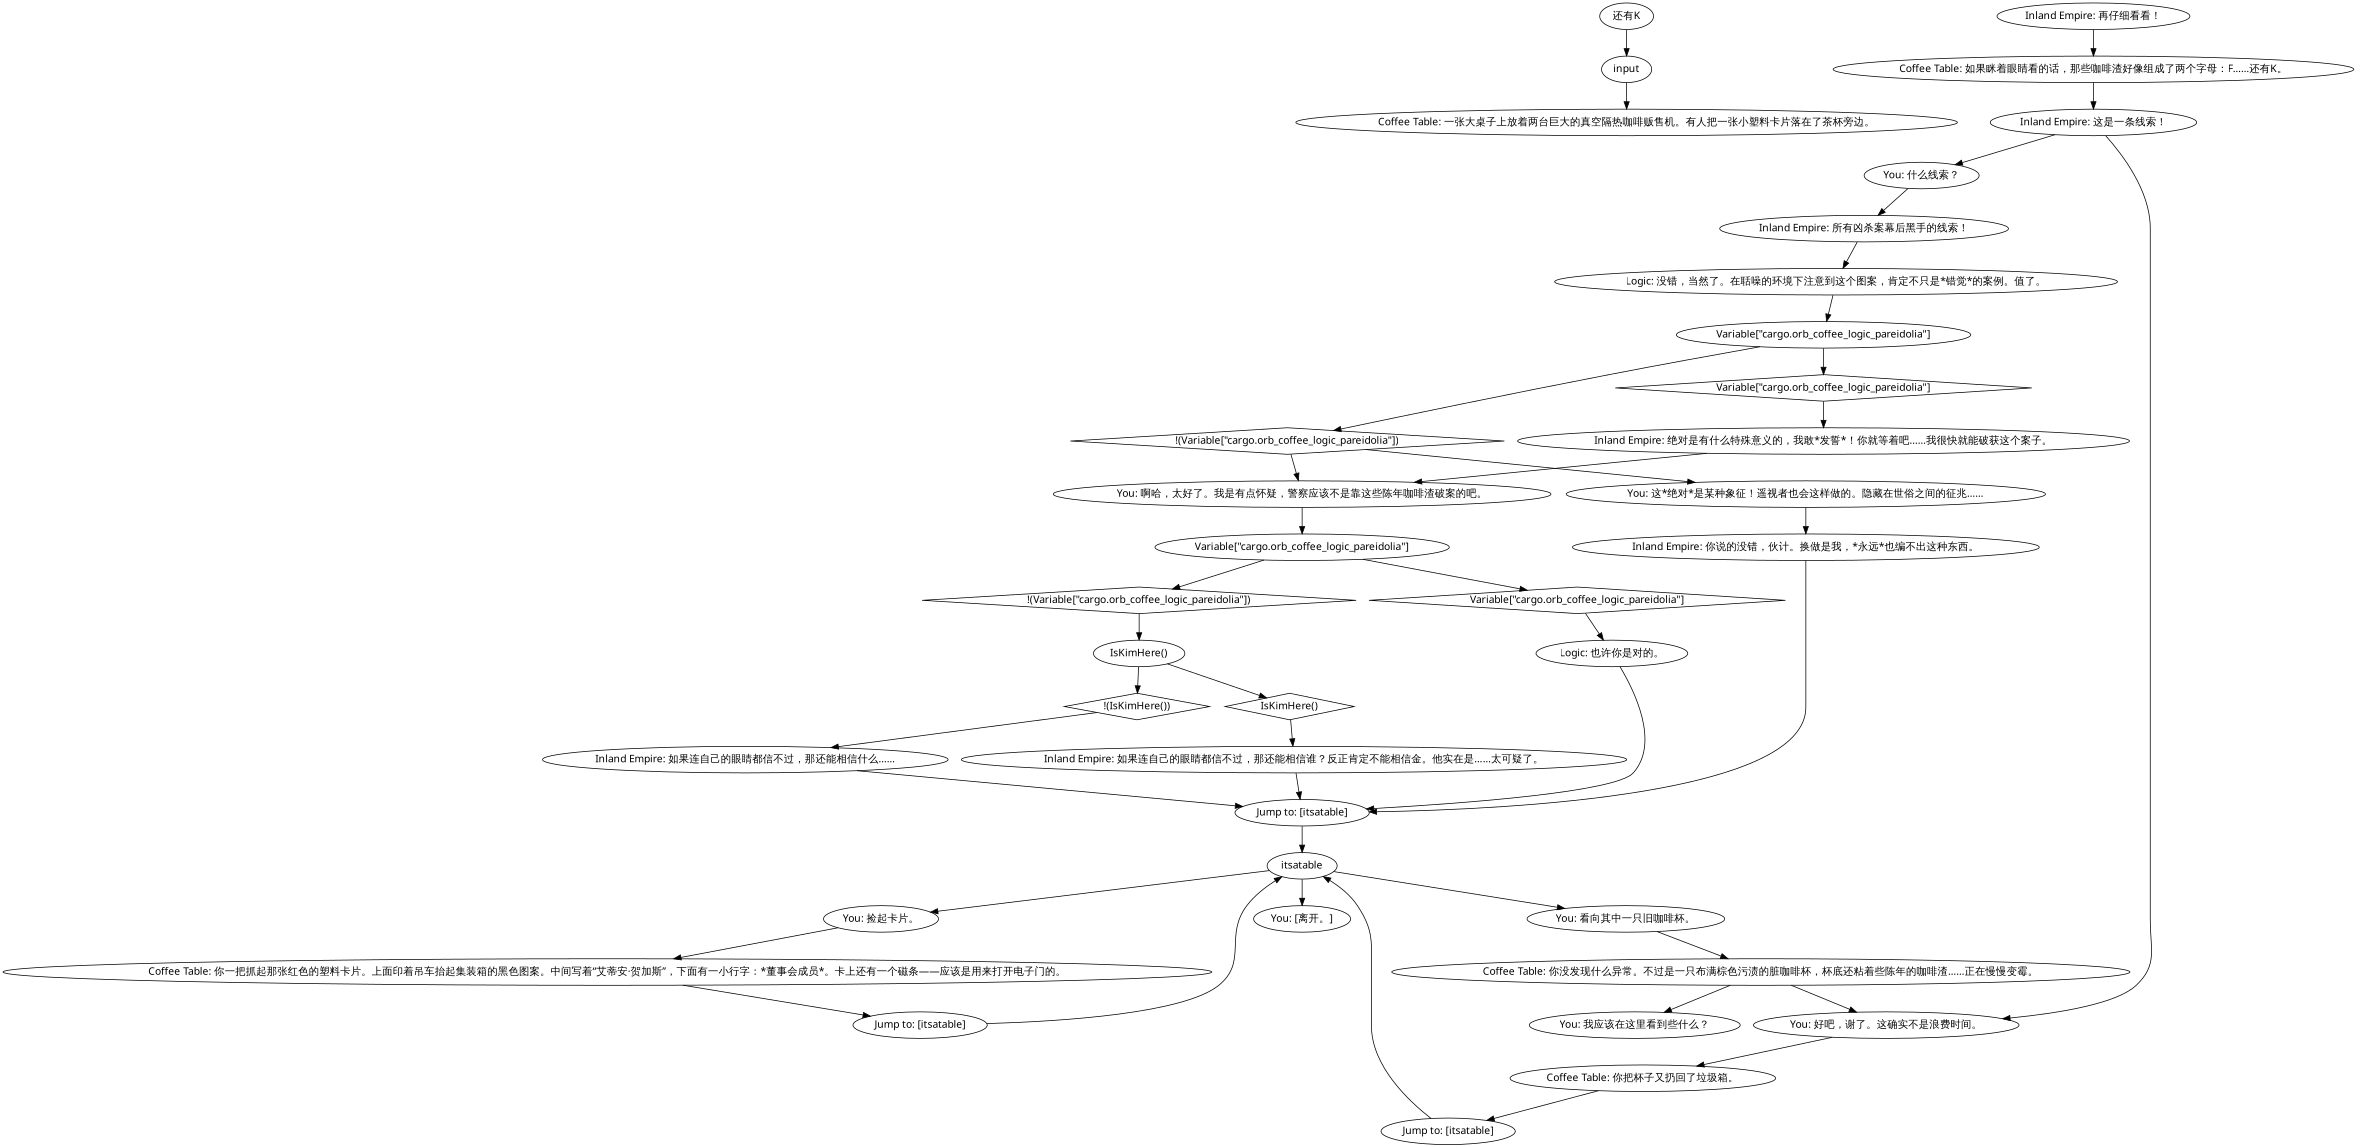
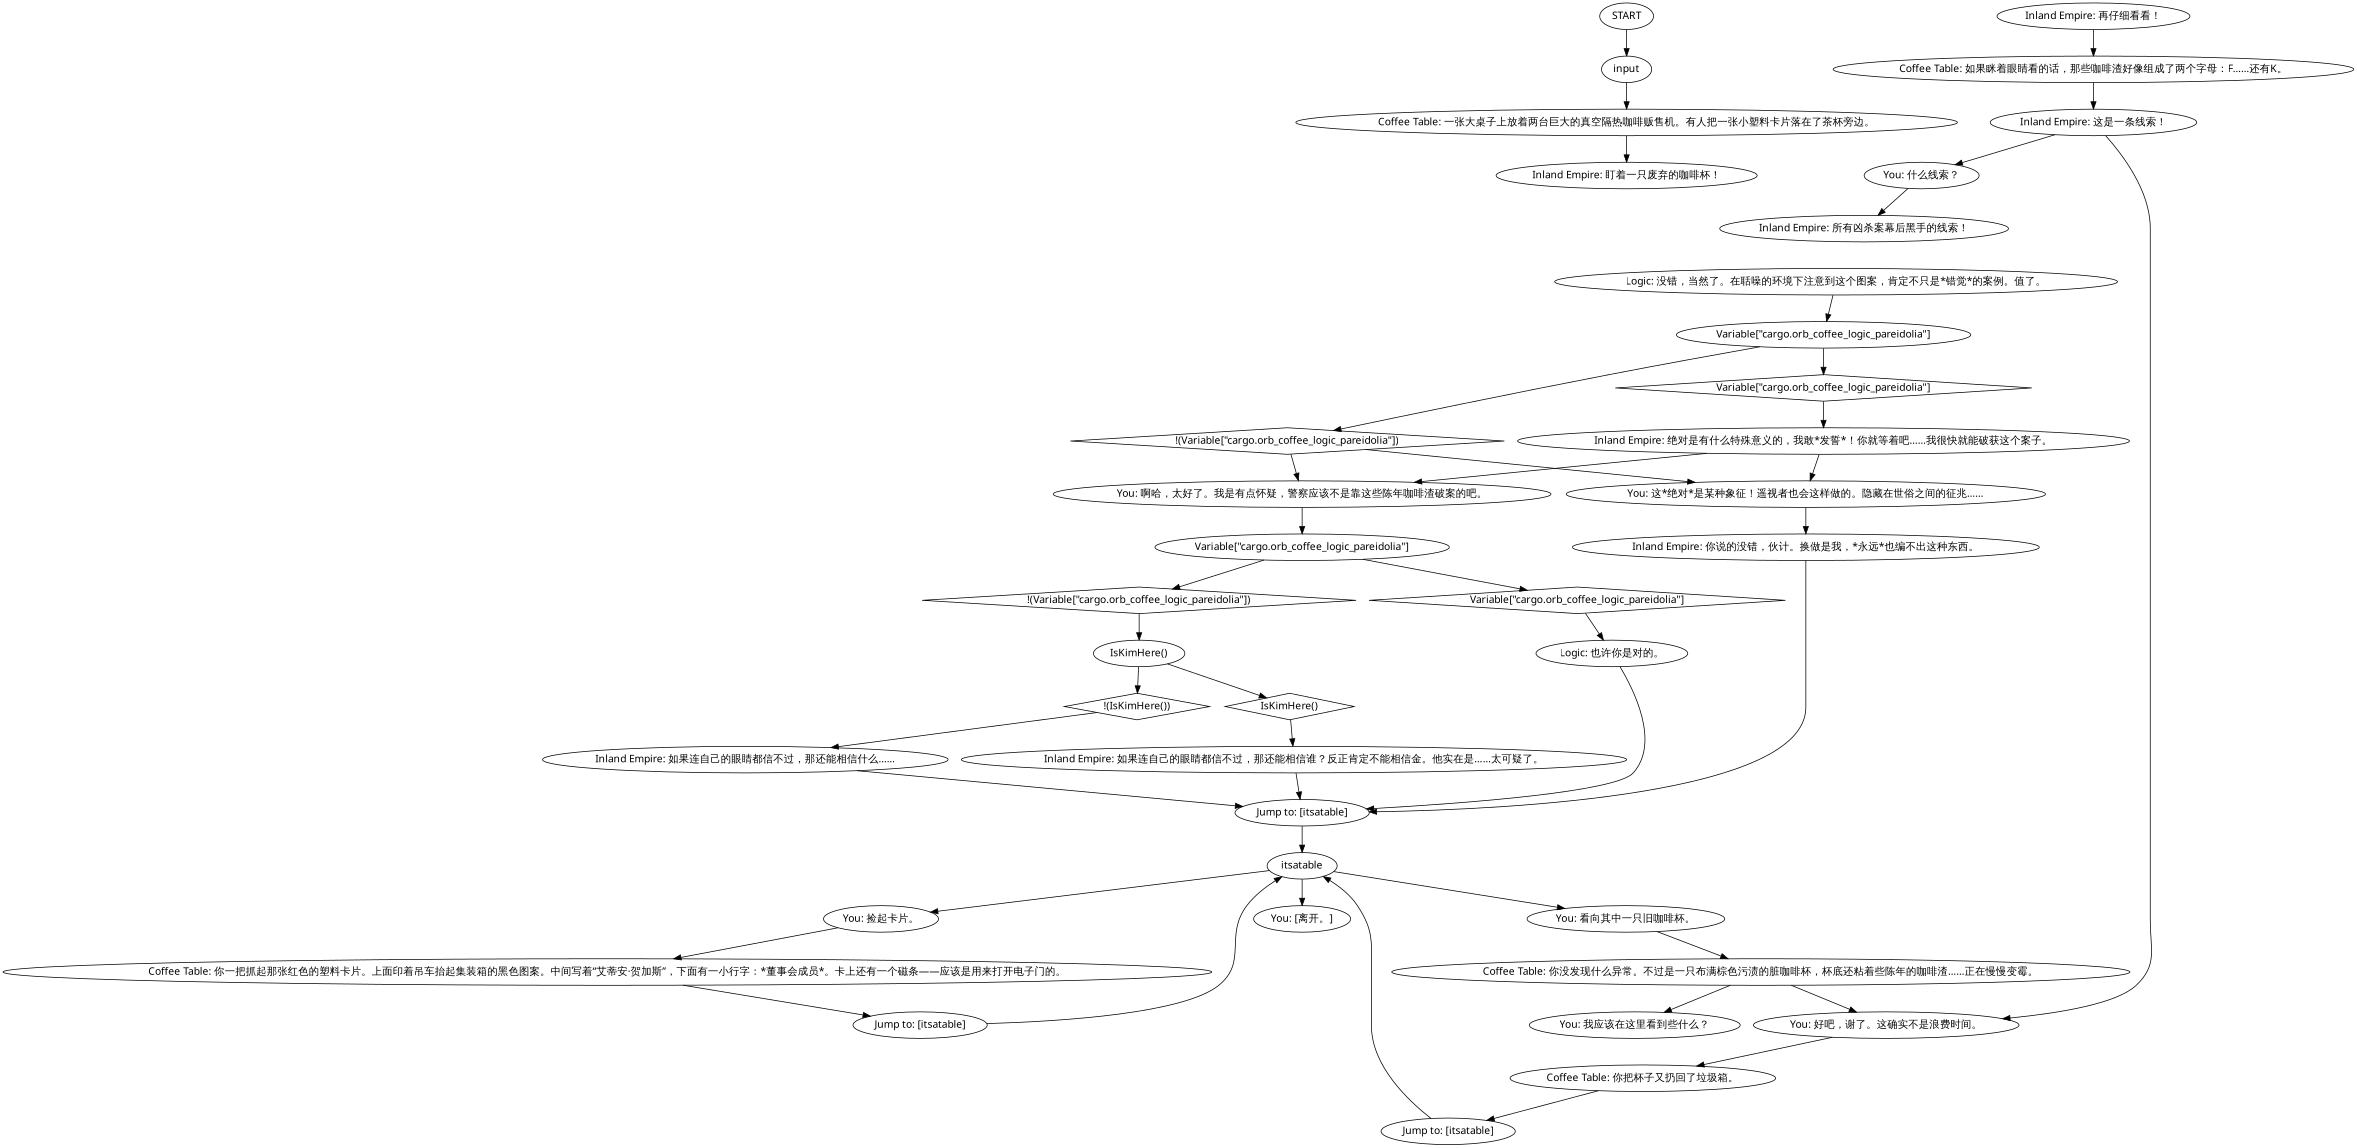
node "还有K": label "还有K" -> "START"
node "Inland Empire: 盯着一只废弃的咖啡杯！": added
edge "Inland Empire: 所有凶杀案幕后黑手的线索！" -> "Logic: 没错，当然了。在聒噪的环境下注意到这个图案，肯定不只是*错觉*的案例。值了。": removed
edge "Inland Empire: 绝对是有什么特殊意义的，我敢*发誓*！你就等着吧……我很快就能破获这个案子。" -> "You: 这*绝对*是某种象征！遥视者也会这样做的。隐藏在世俗之间的征兆……": added
